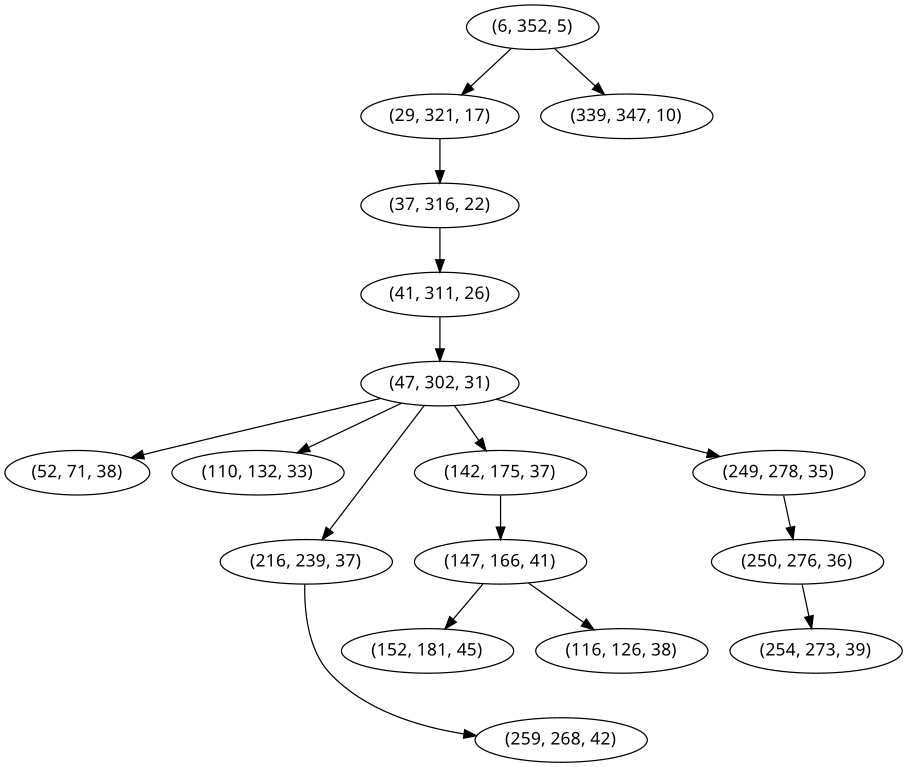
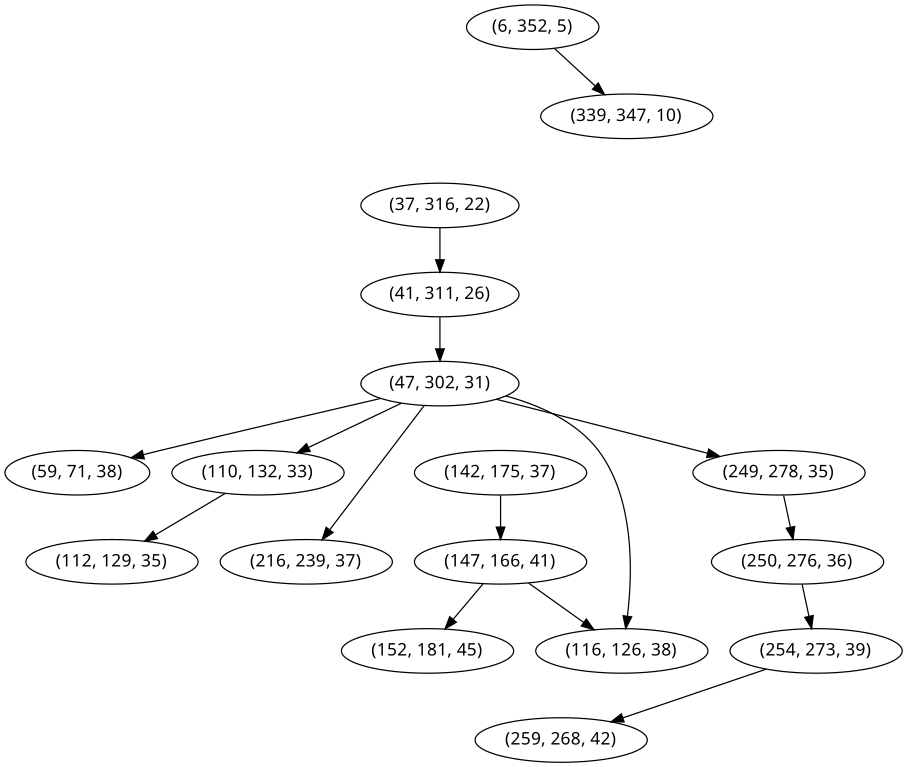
node "(29, 321, 17)": removed
edge "(47, 302, 31)" -> "(142, 175, 37)": now "(47, 302, 31)" -> "(116, 126, 38)"
node "(52, 71, 38)": label "(52, 71, 38)" -> "(59, 71, 38)"
node "(112, 129, 35)": added
edge "(216, 239, 37)" -> "(259, 268, 42)": now "(254, 273, 39)" -> "(259, 268, 42)"
